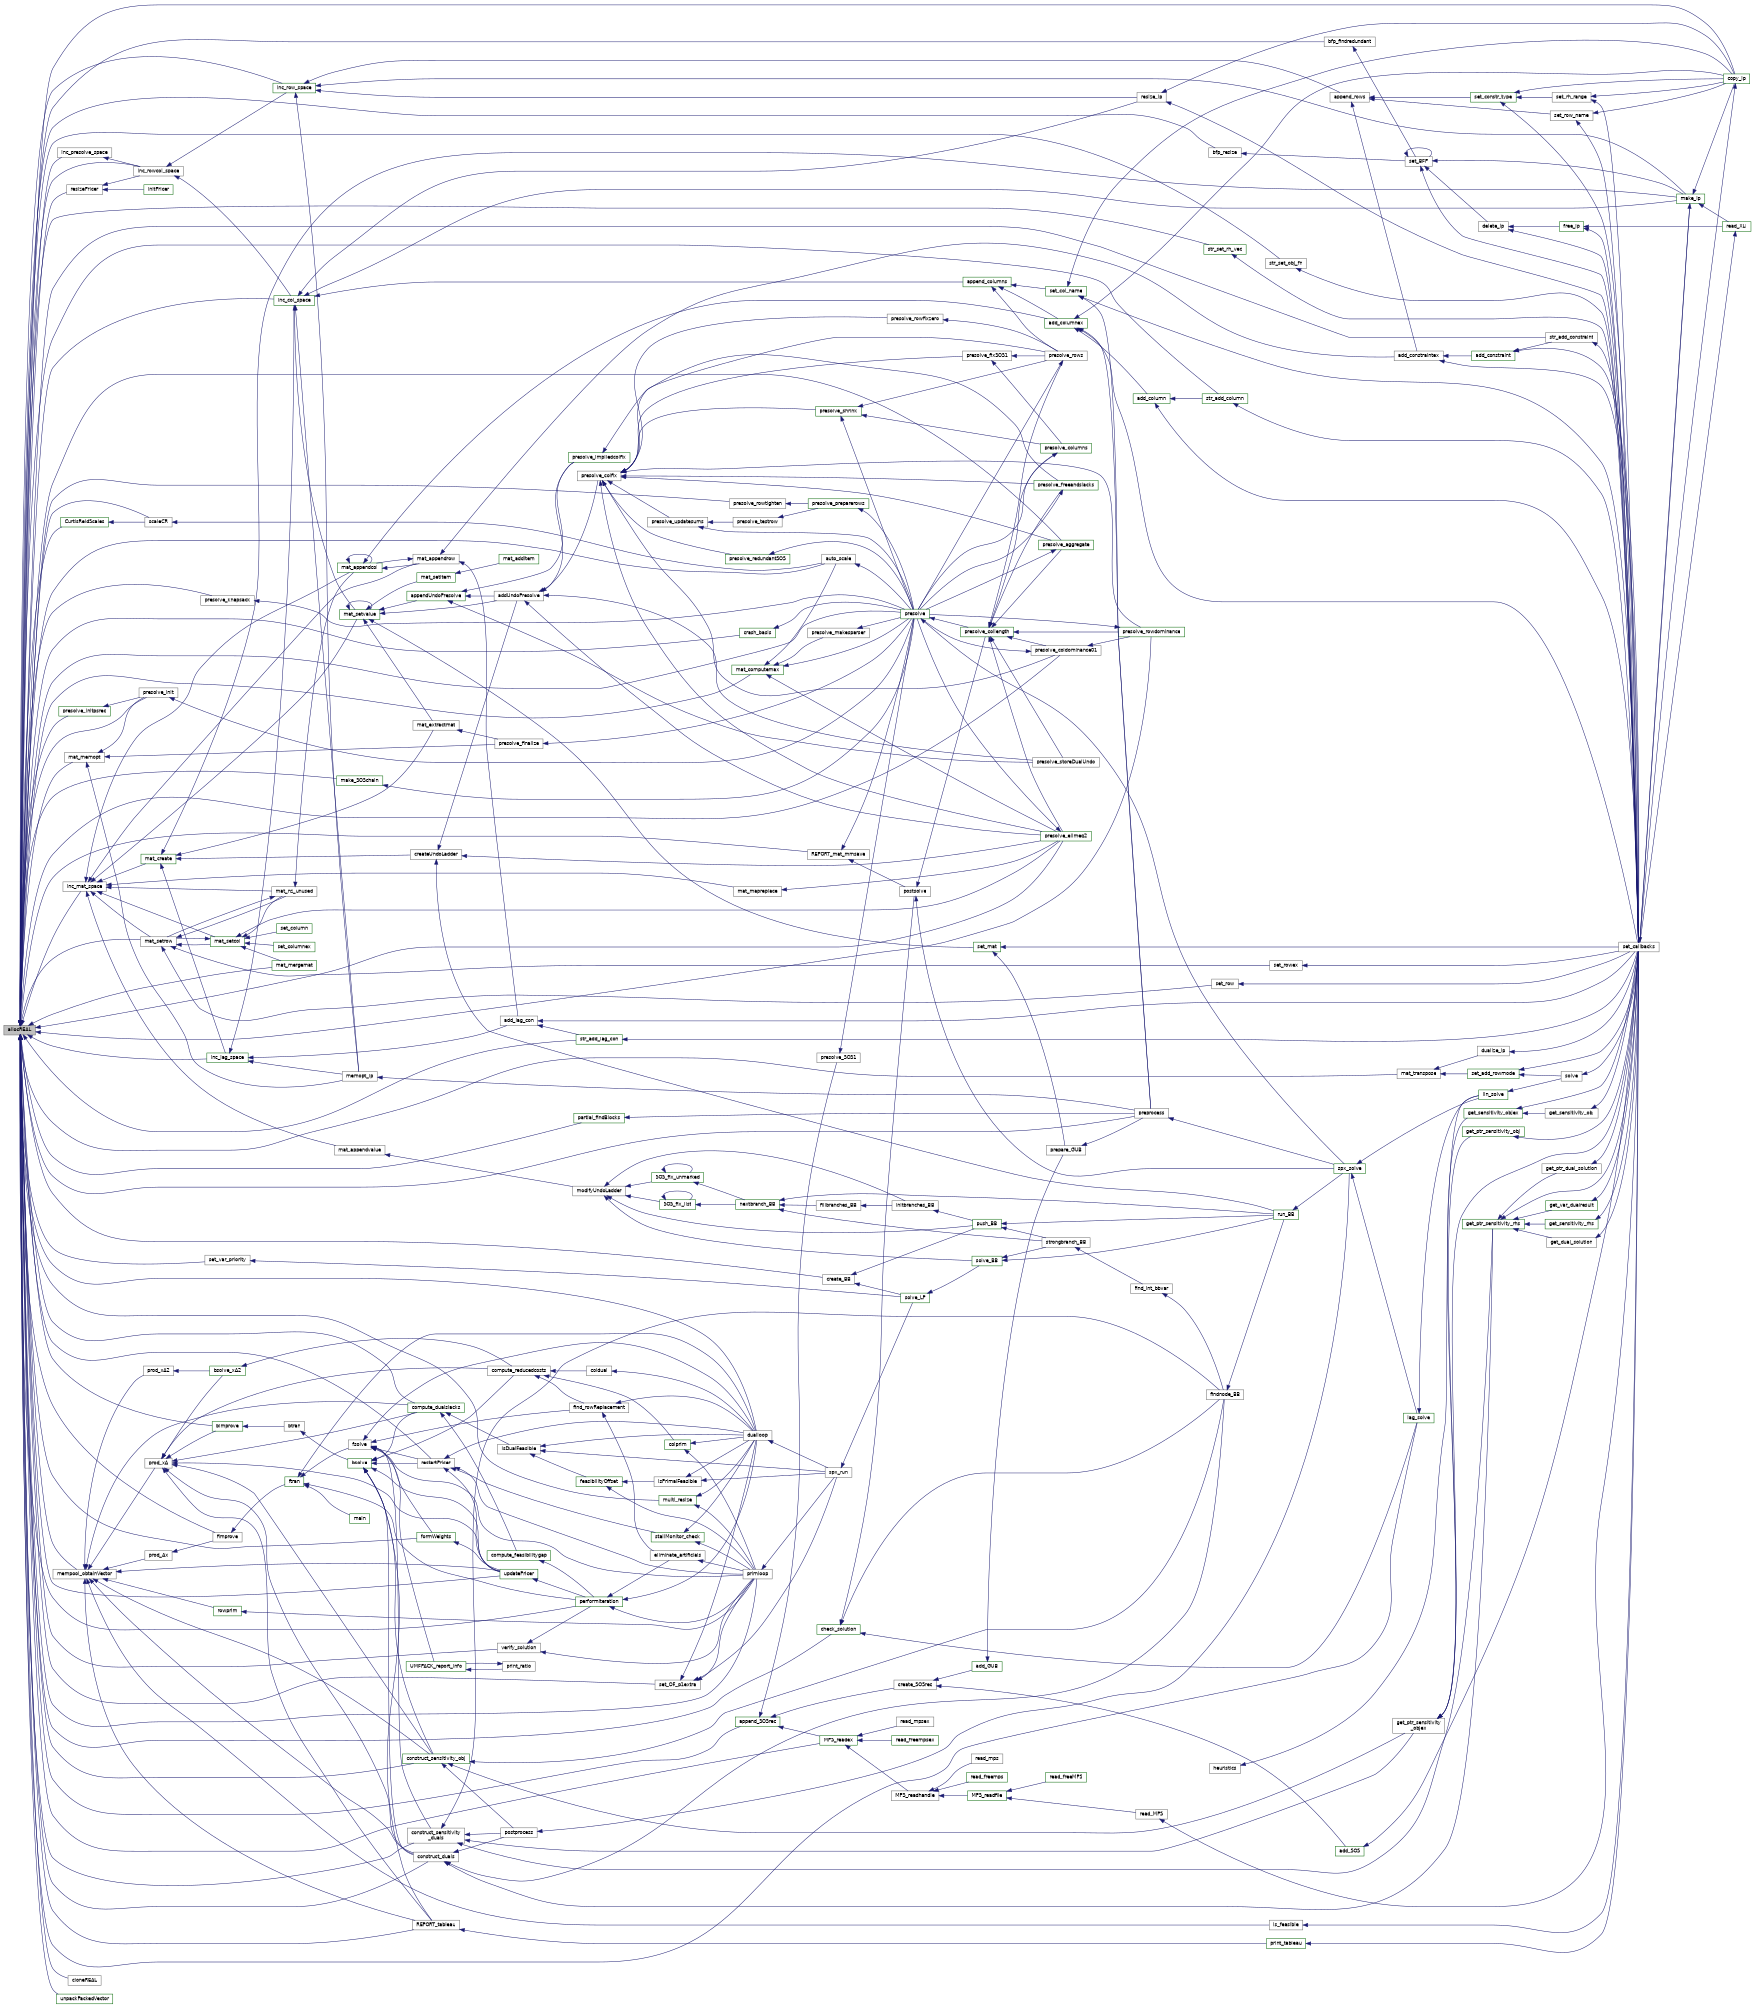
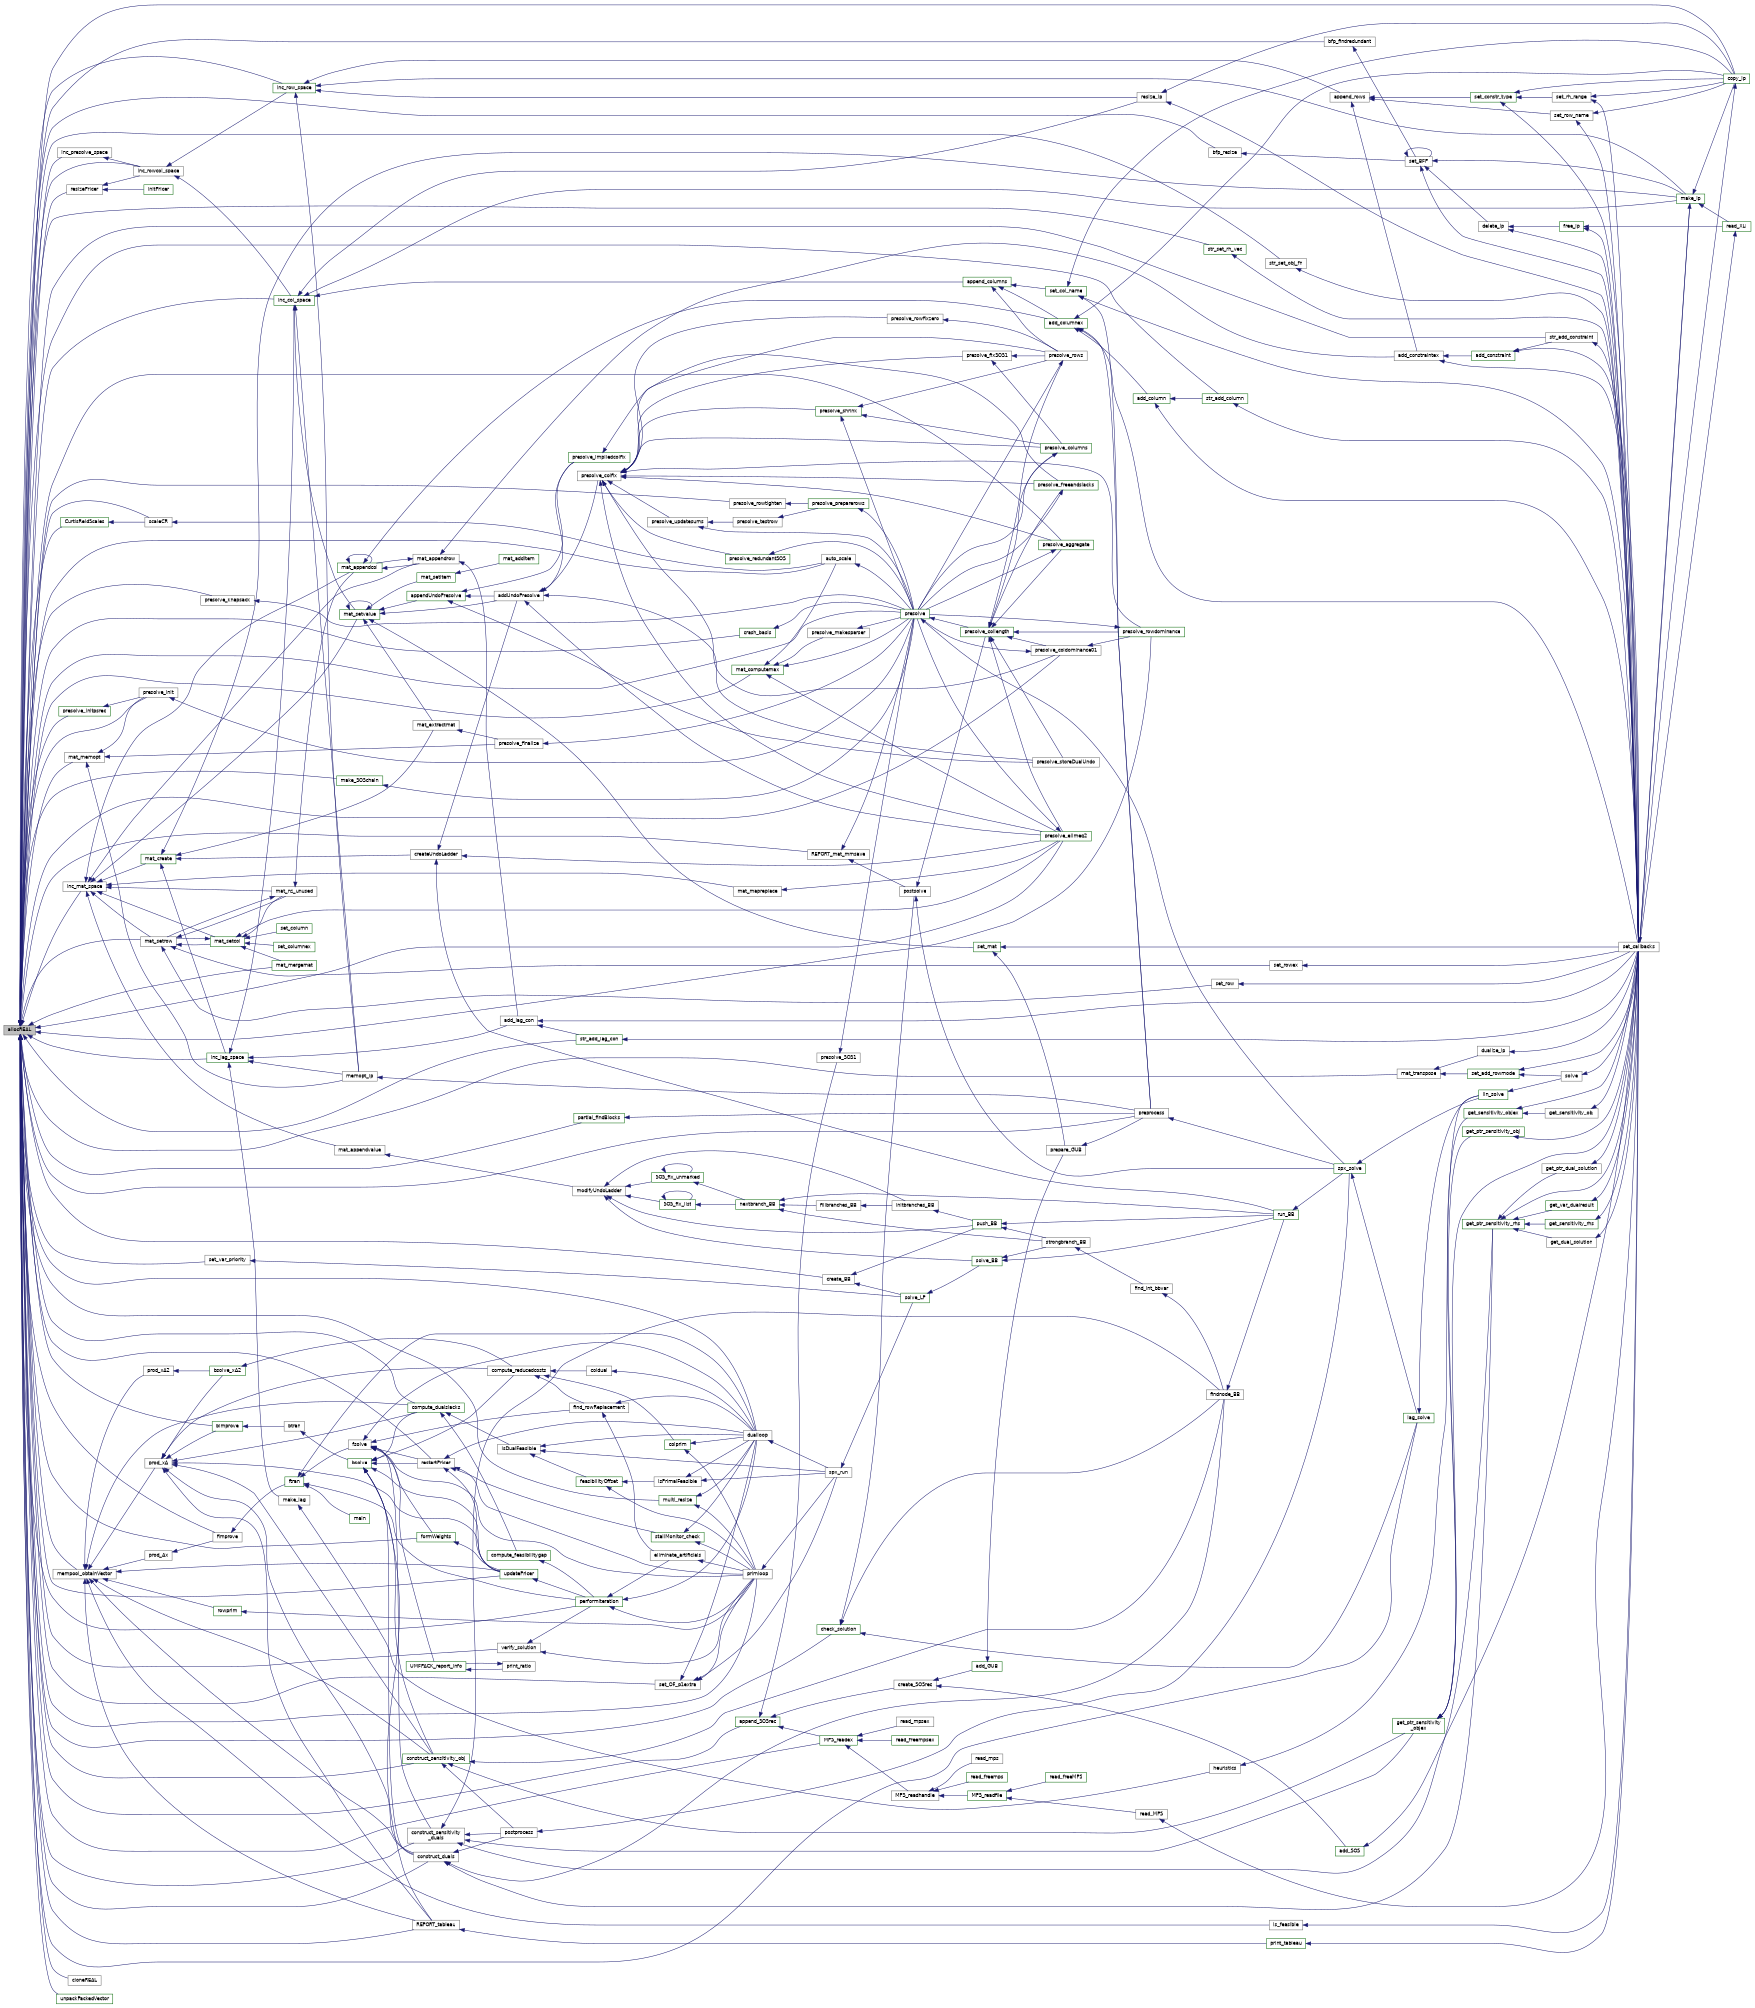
edge "presolve_columns" -> "presolve_colfix": added
node "make_lag": added
node "get_ptr_sensitivity _objex": color gray40 -> darkgreen
